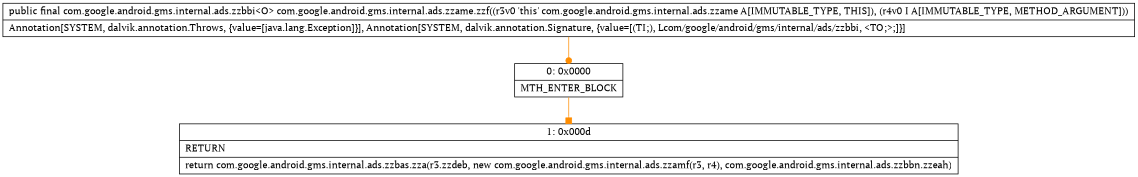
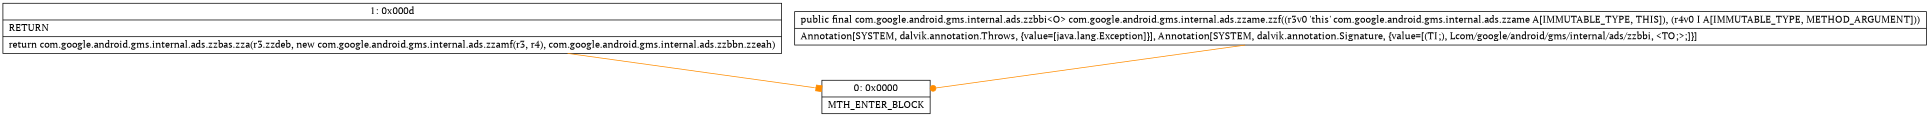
edge "0: 0x0000" -> "1: 0x000d": reversed
